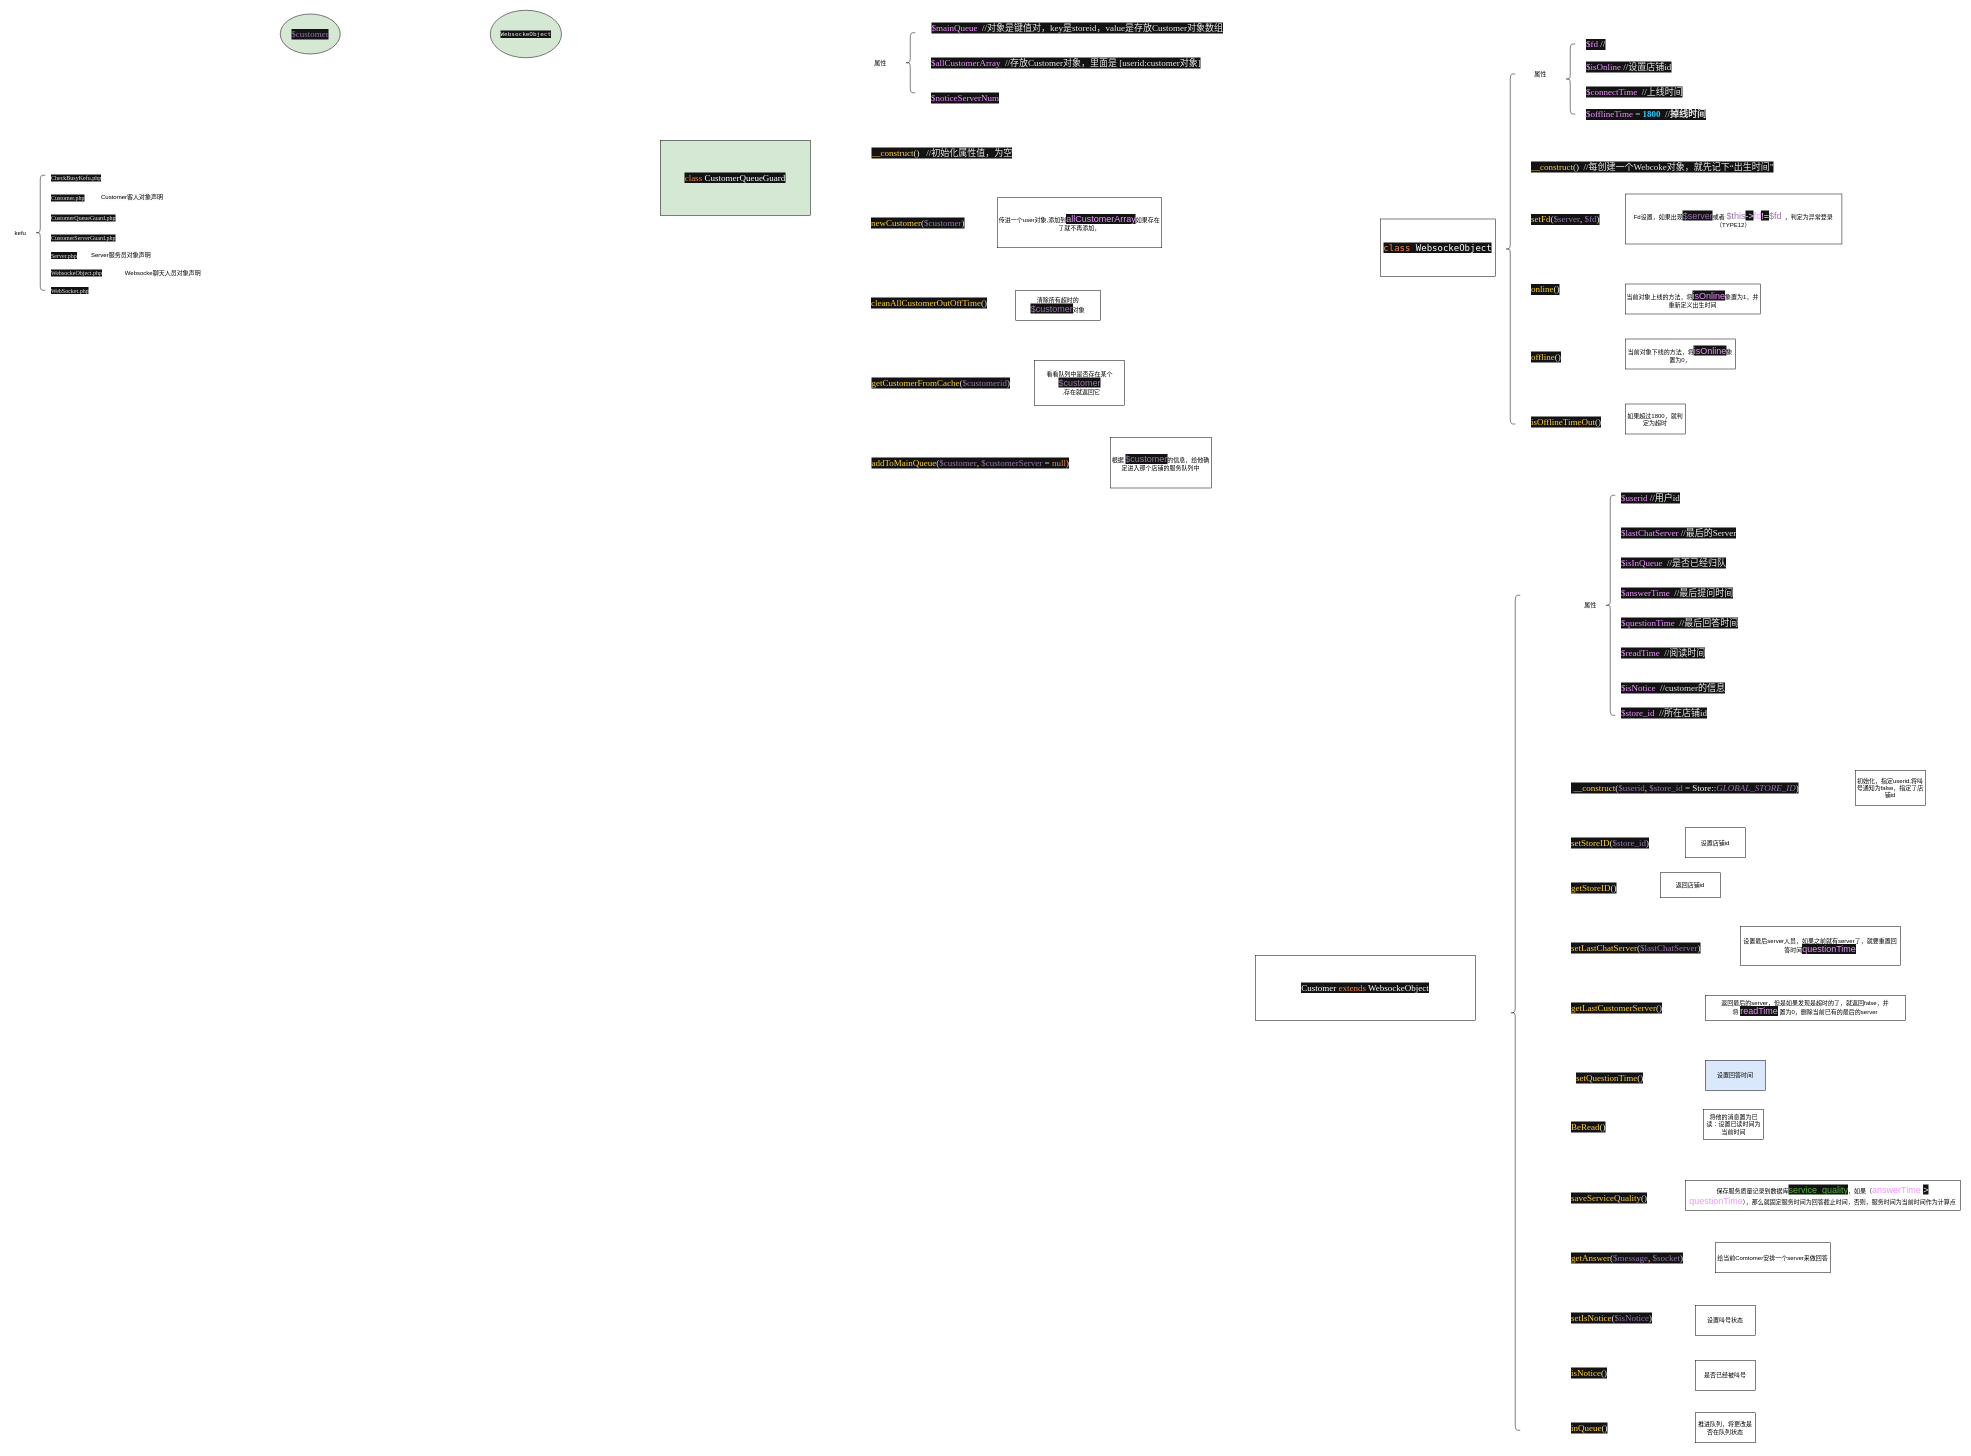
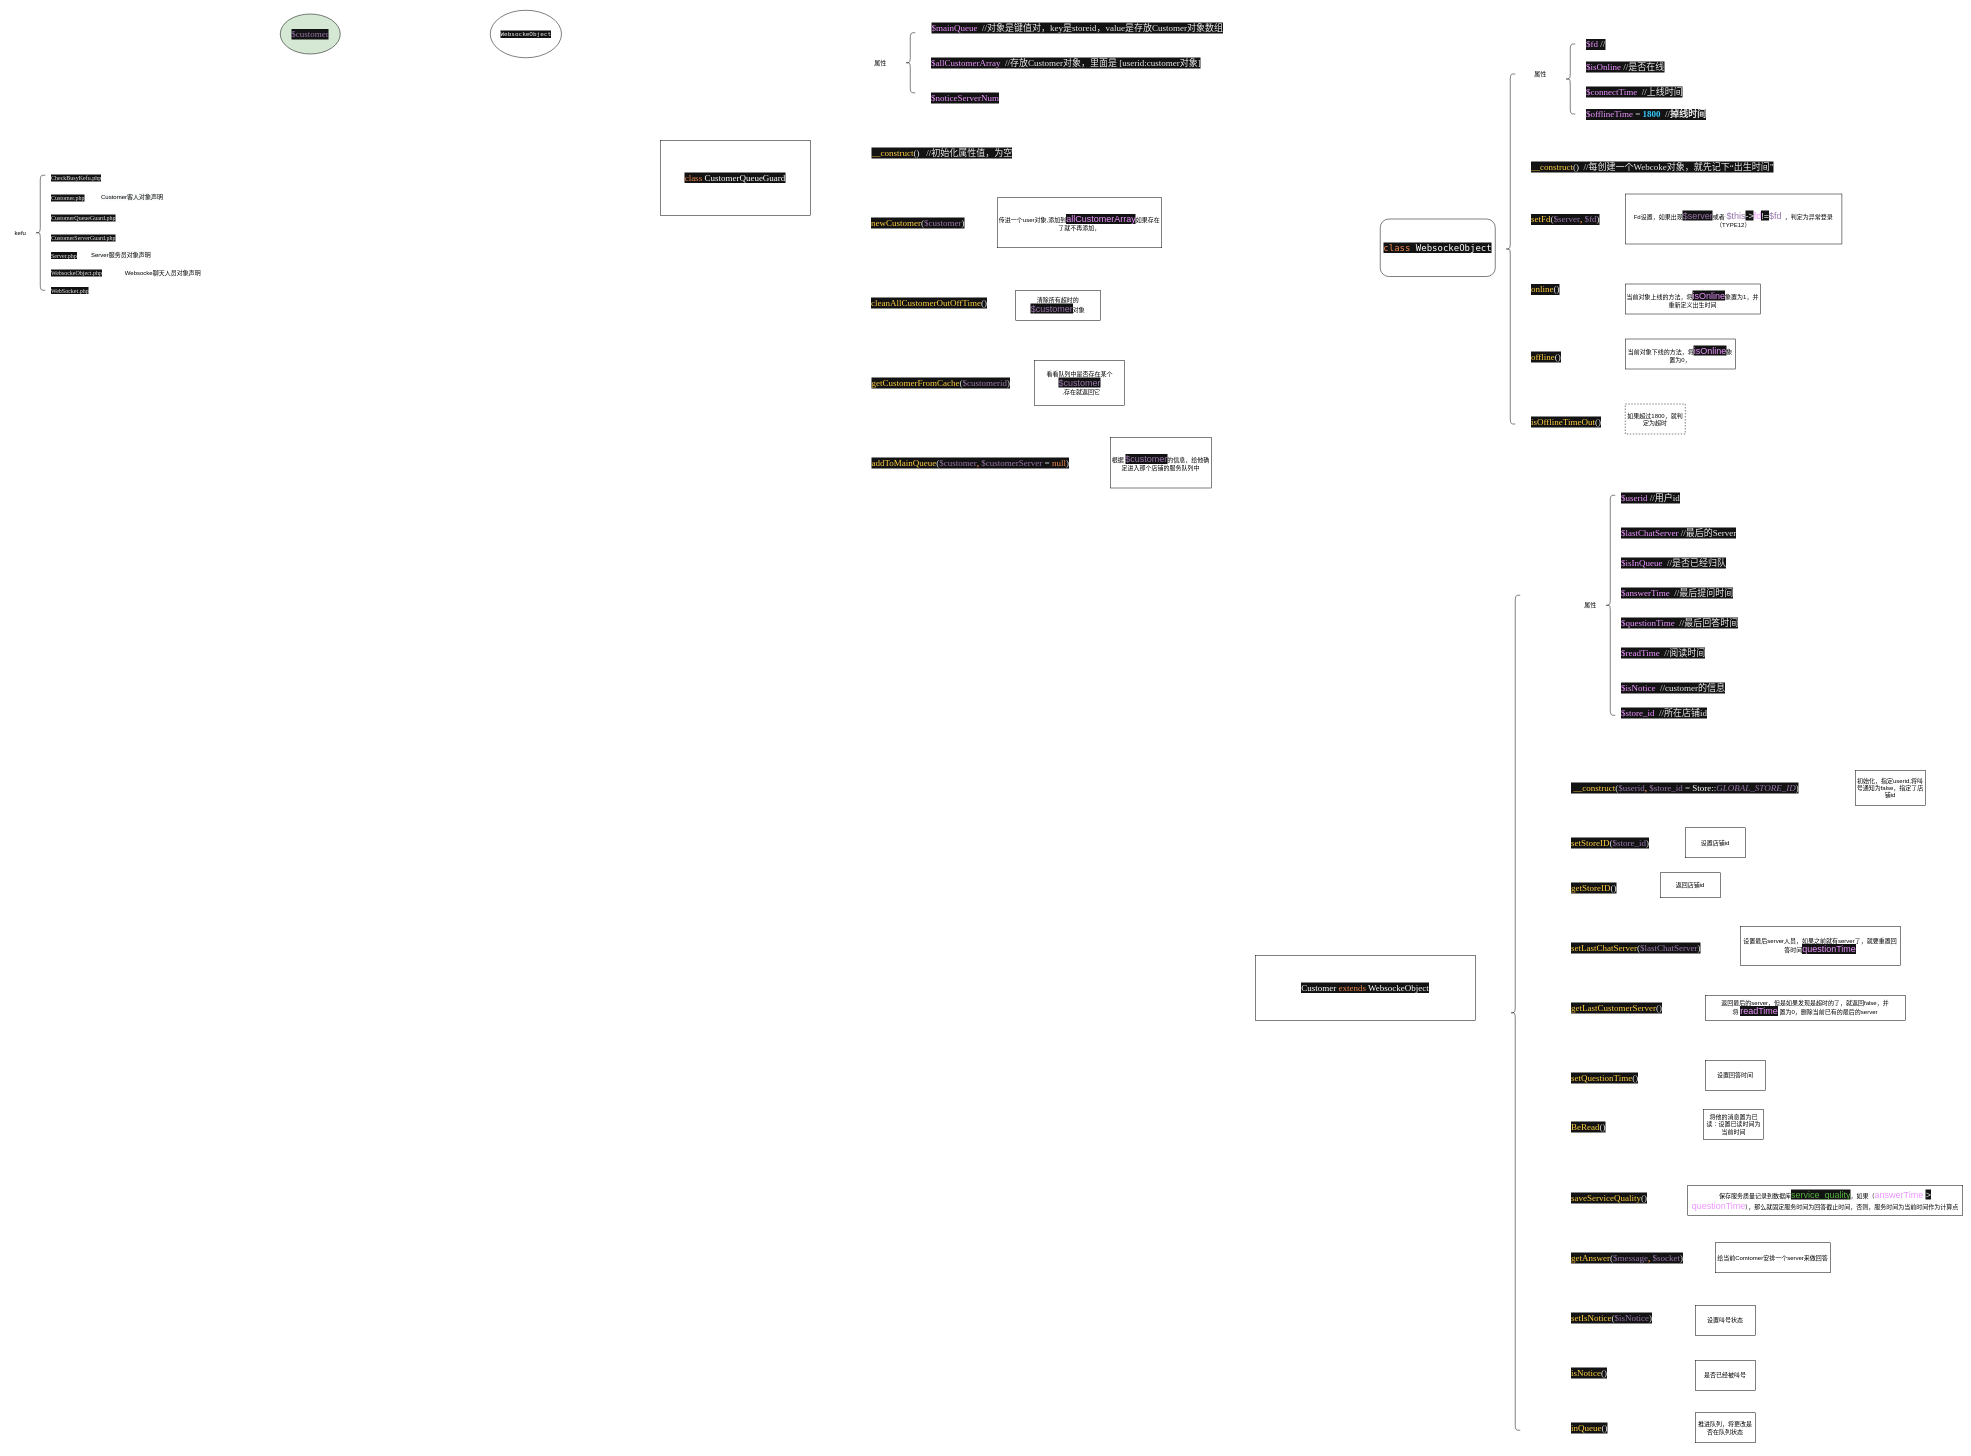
node "WebsockeObject": fillcolor #d5e8d4 -> #ffffff
node "$isOnline //设置店铺id": label "$isOnline //设置店铺id" -> "$isOnline //是否在线"
node "class CustomerQueueGuard": fillcolor #d5e8d4 -> #ffffff
node "class WebsockeObject": shape rectangle -> rounded rectangle
node "如果超过1800，就判定为超时": style solid -> dashed
node "设置回答时间": fillcolor #dae8fc -> #ffffff
node "setQuestionTime()": moved (1620, 1078) -> (1615, 1078)
node "保存服务质量记录到数据库service_quality，如果（answerTime > questionTime），那么就固定服务时间为回答截止时间，否则，服务时间为当前时间作为计算点": moved (1823, 1195) -> (1825, 1200)
